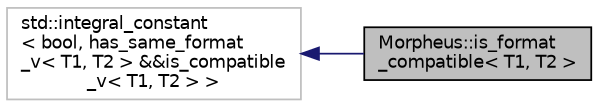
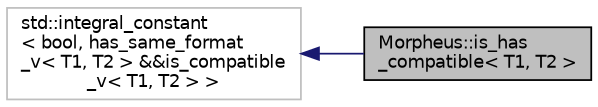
node "Morpheus::is_format _compatible< T1, T2 >": label "Morpheus::is_format _compatible< T1, T2 >" -> "Morpheus::is_has _compatible< T1, T2 >"
